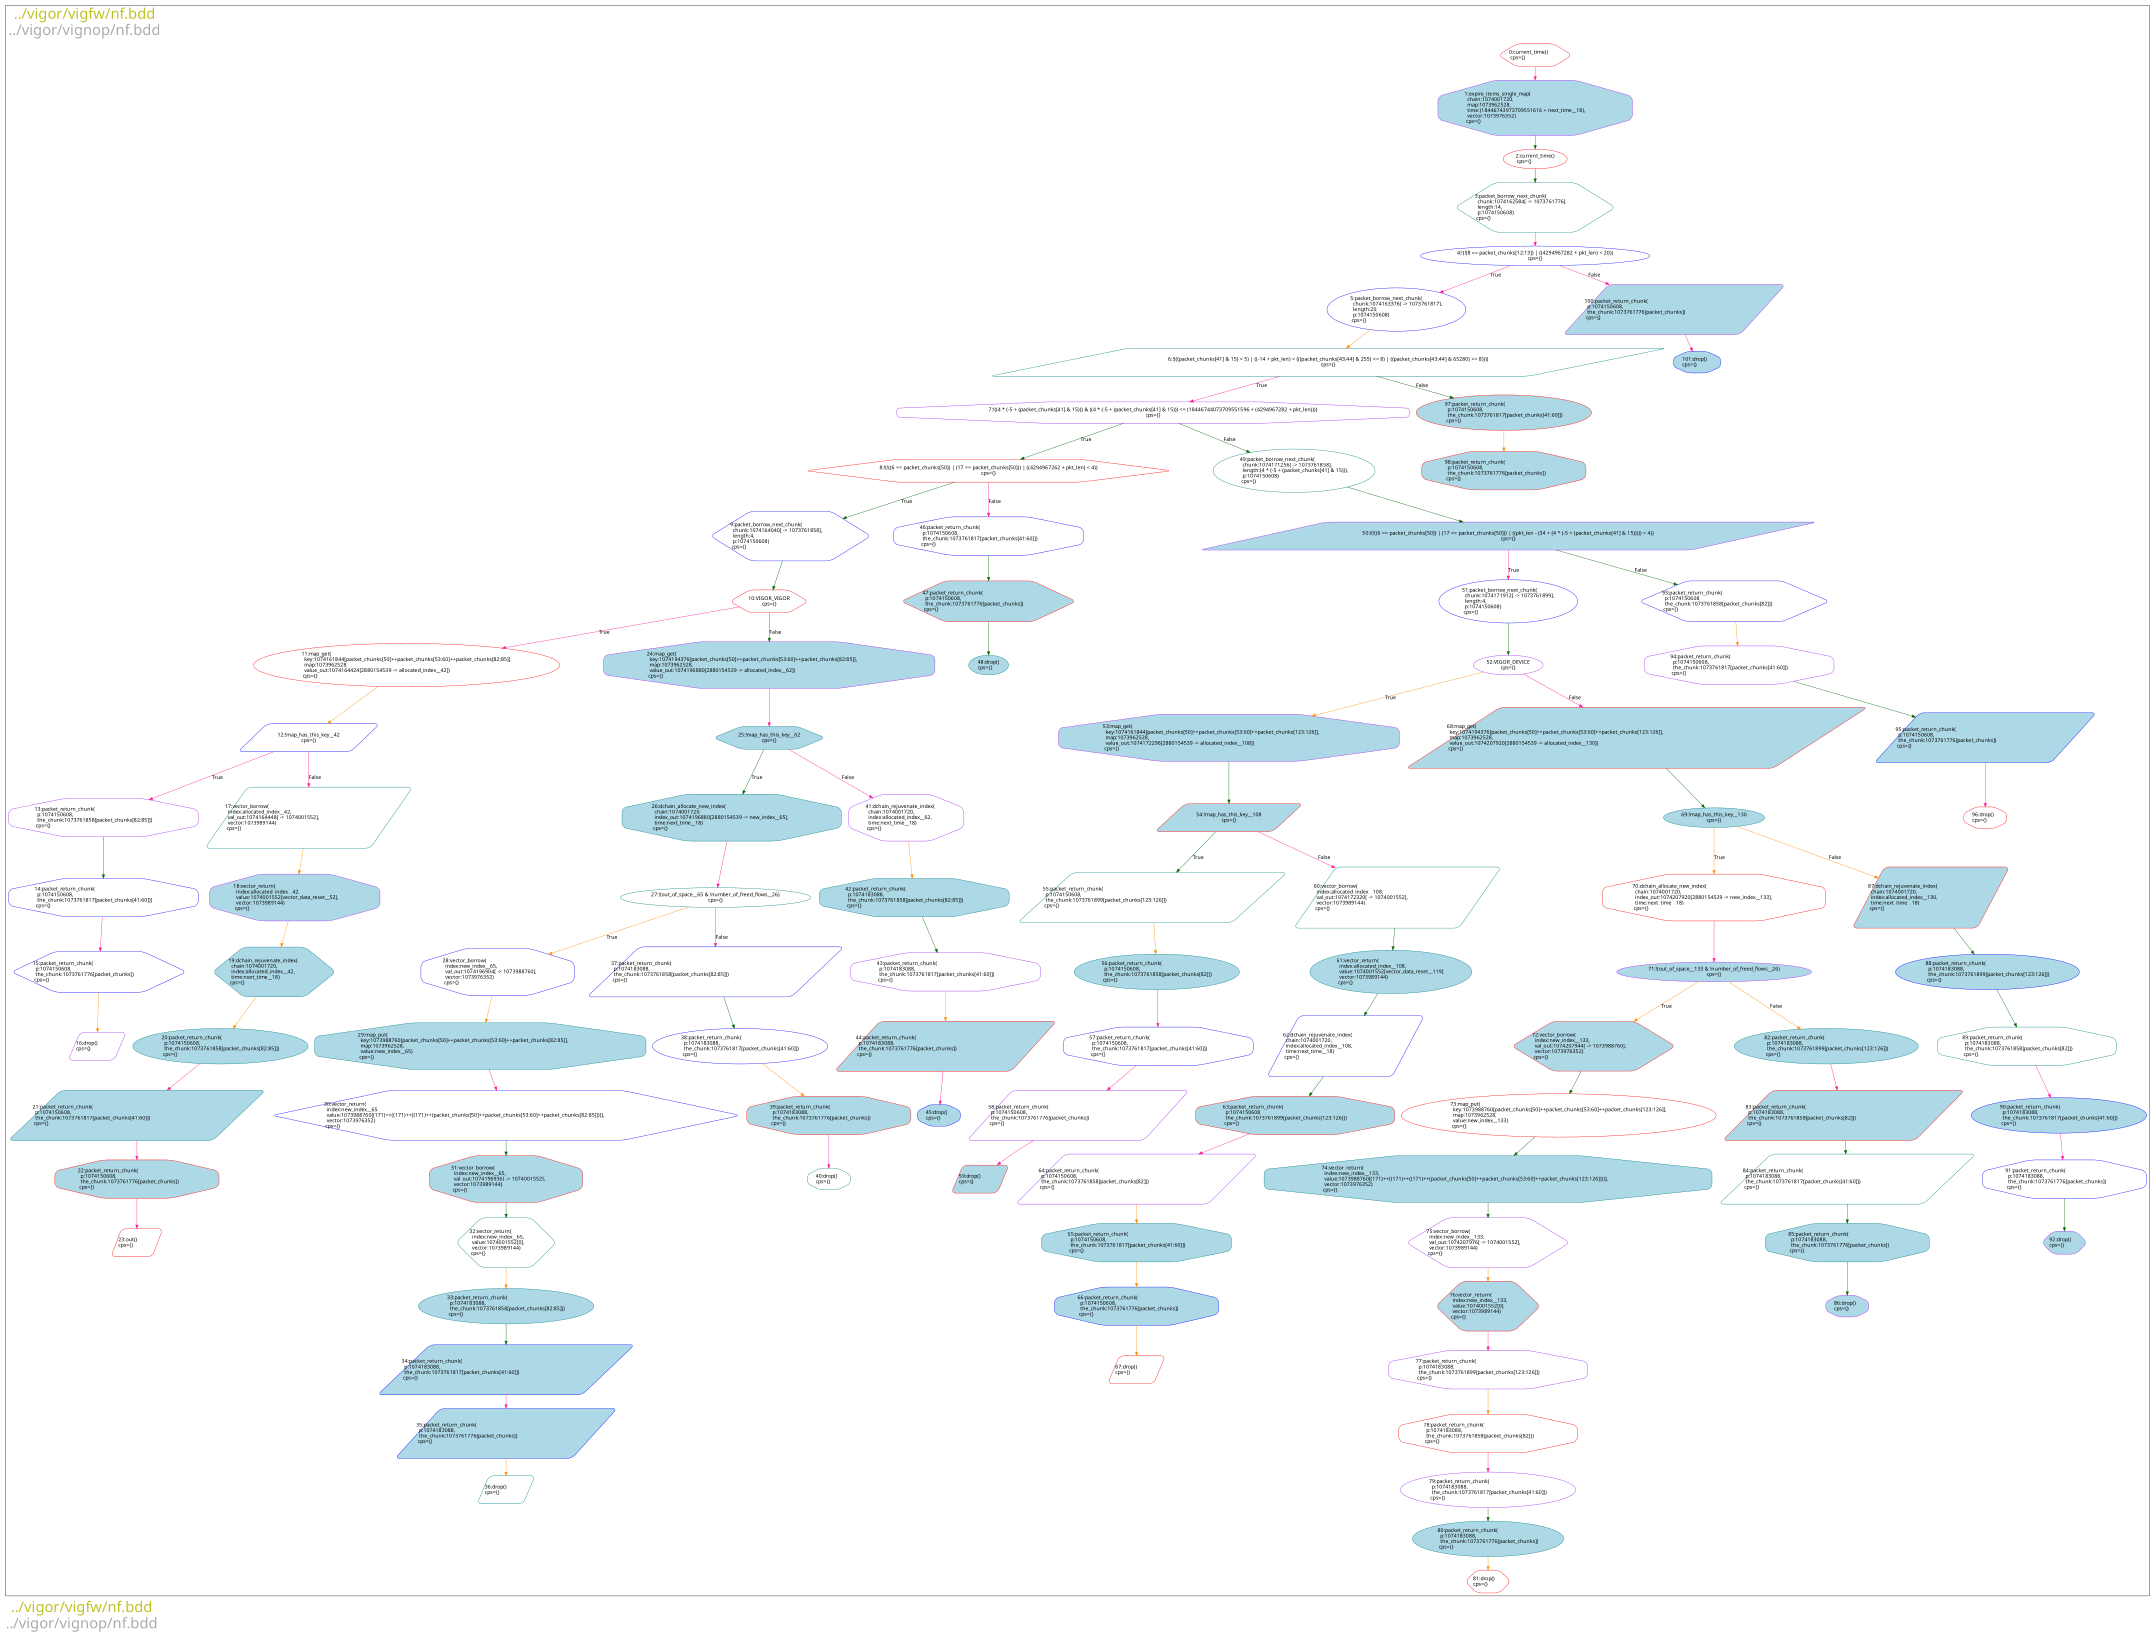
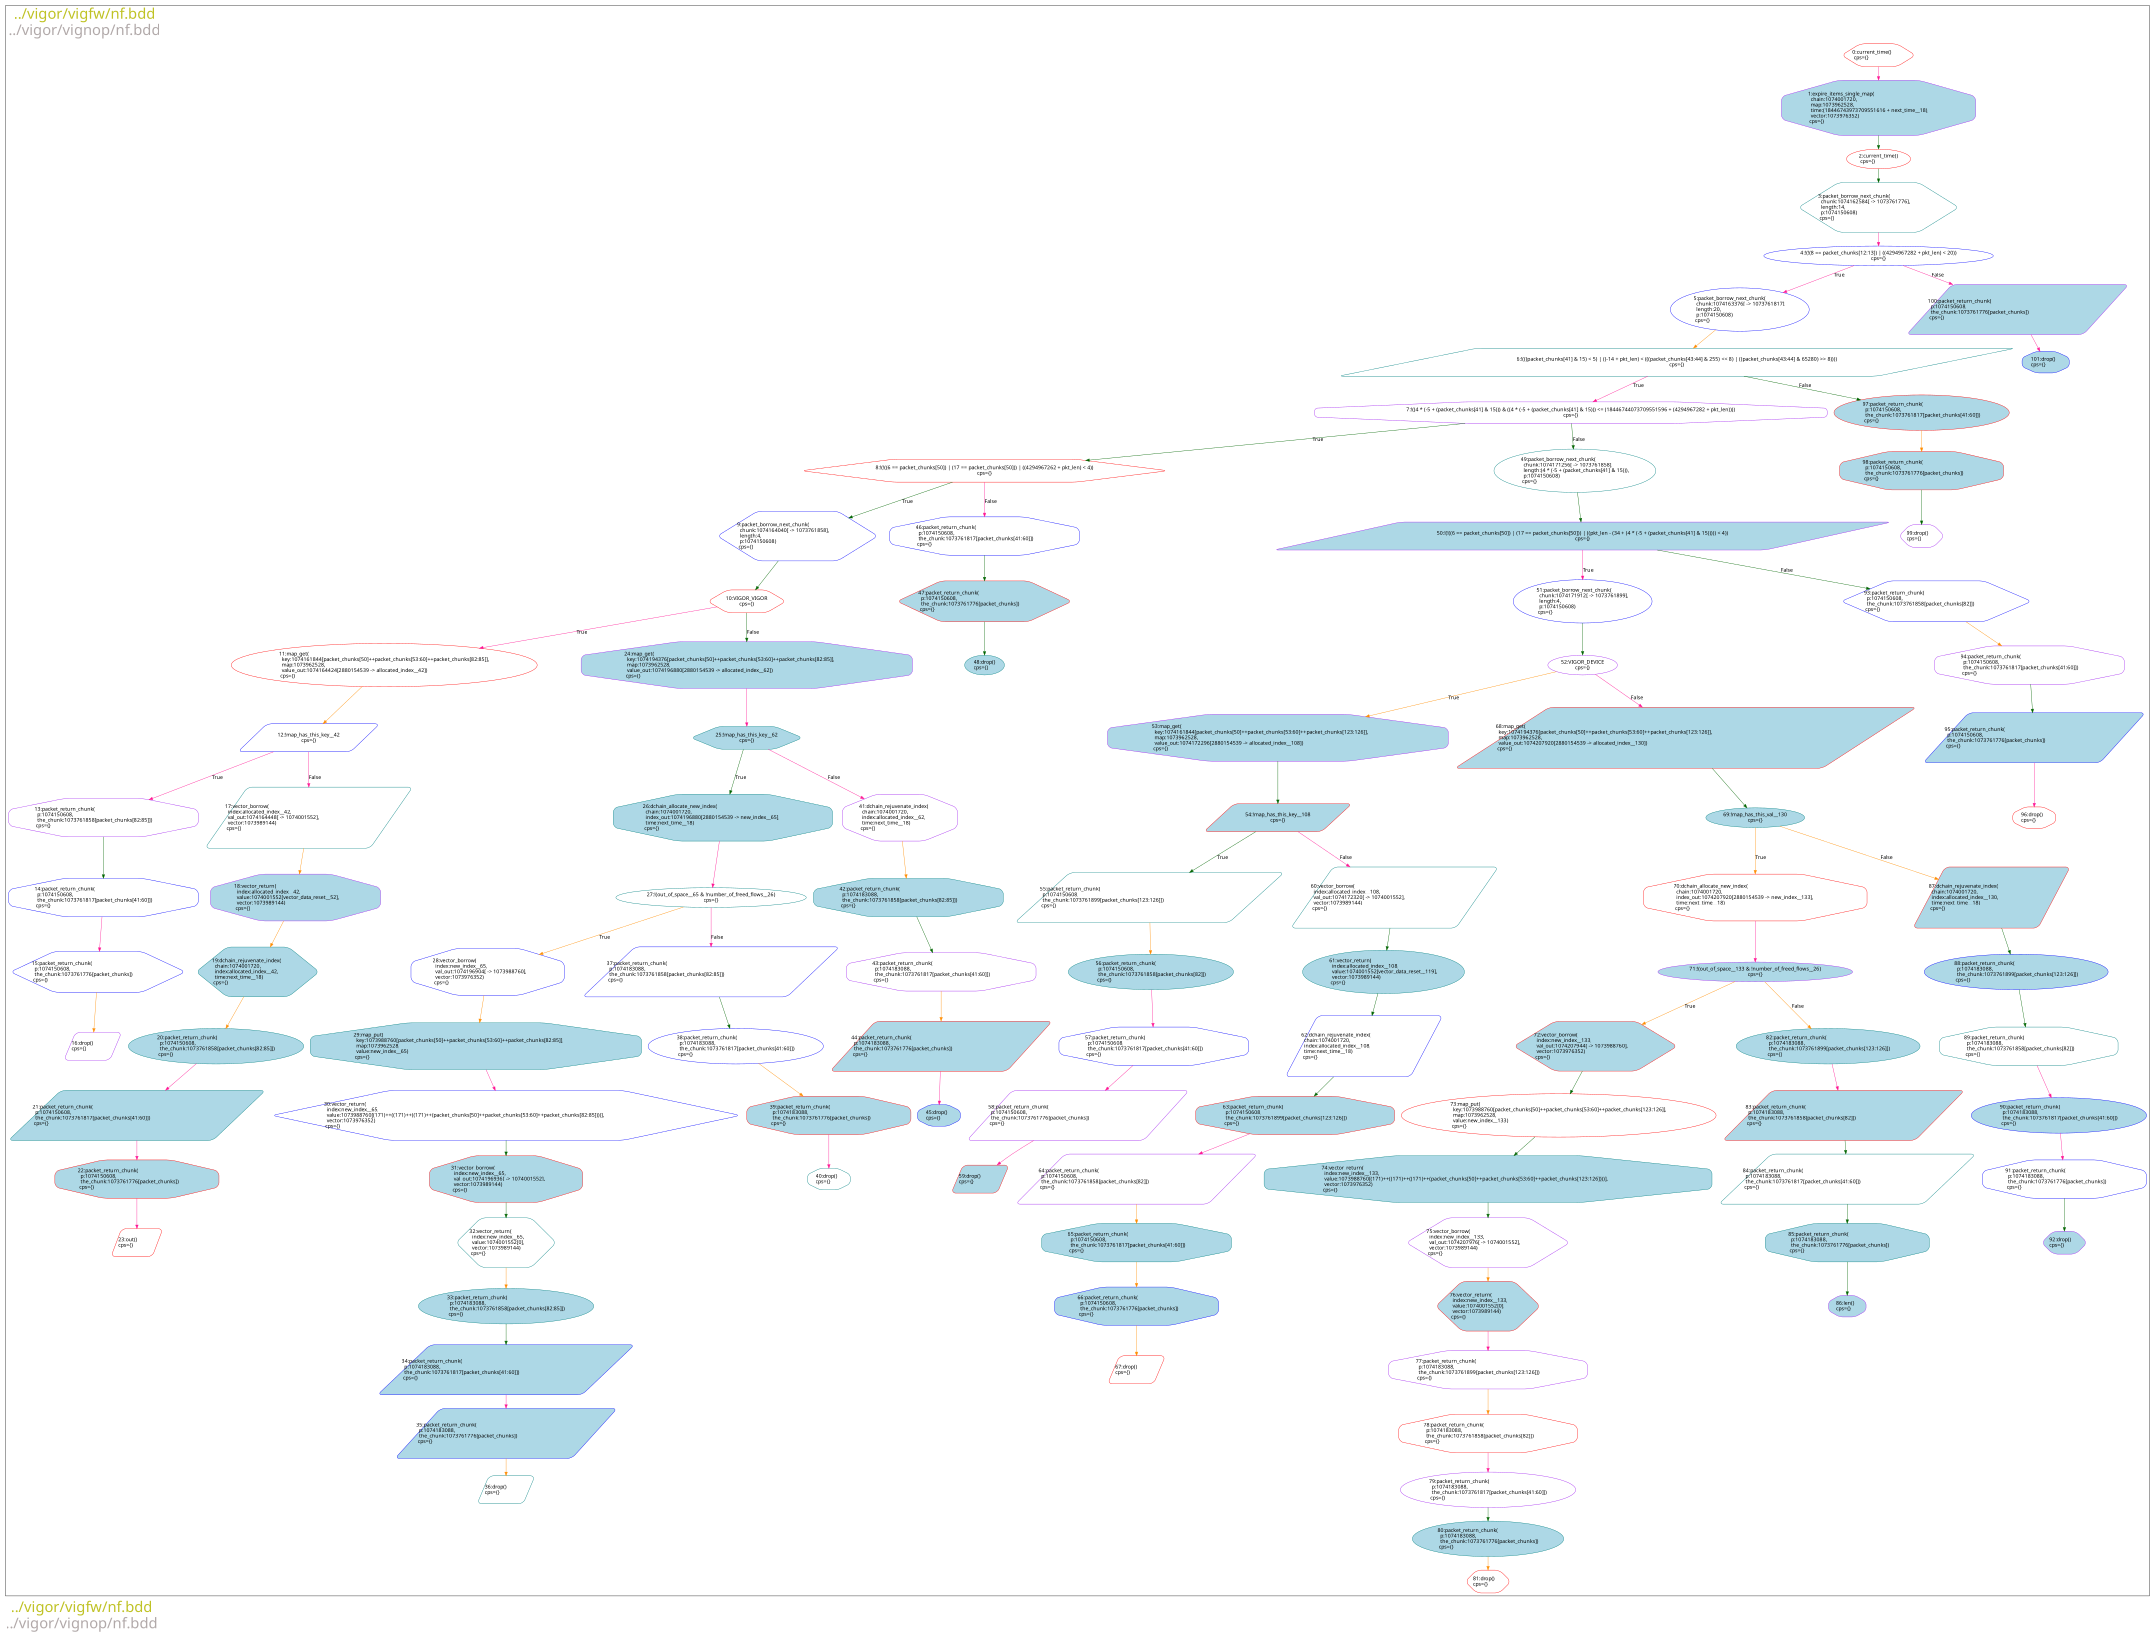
node "99:drop() cps={}": added
node "69:!map_has_this_key__130 cps={}": label "69:!map_has_this_key__130 cps={}" -> "69:!map_has_this_val__130 cps={}"
node "86:drop() cps={}": label "86:drop() cps={}" -> "86:len() cps={}"
